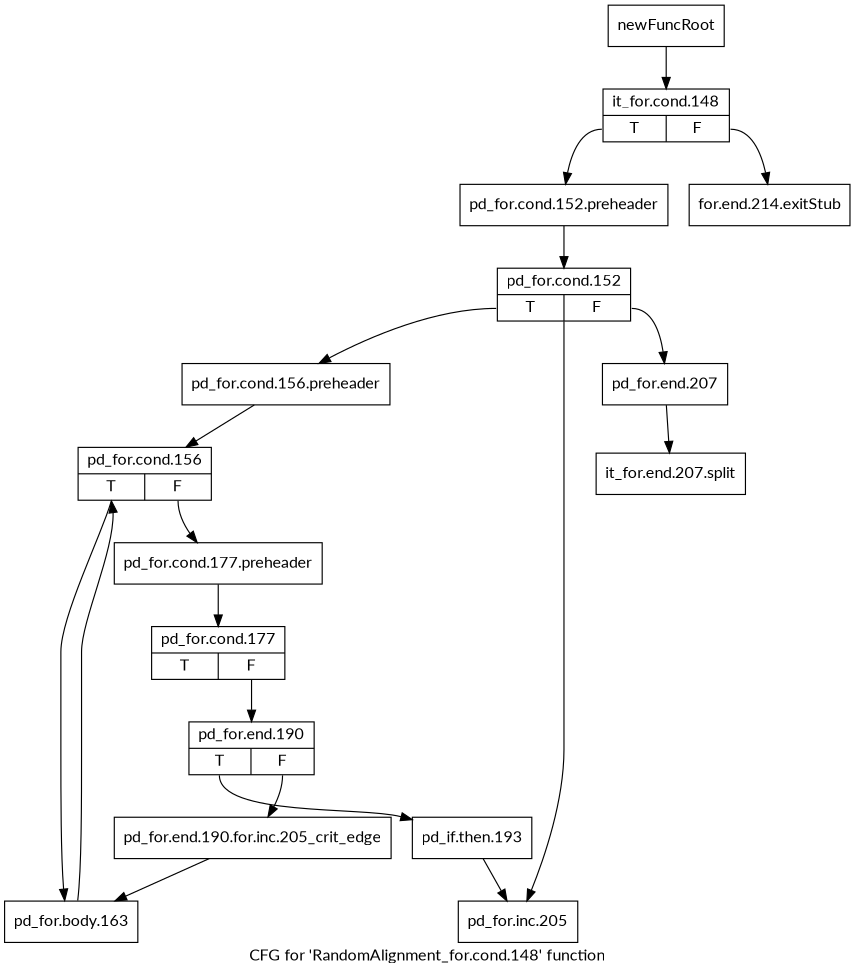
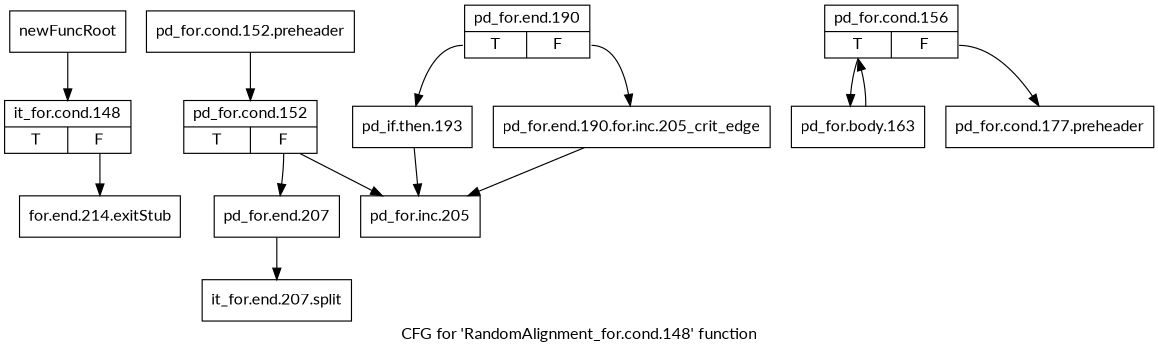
edge "it_for.cond.148" -> "pd_for.cond.152.preheader": removed
node "pd_for.cond.156.preheader": removed
node "pd_for.cond.177": removed
edge "pd_for.end.190.for.inc.205_crit_edge" -> "pd_for.body.163": now "pd_for.end.190.for.inc.205_crit_edge" -> "pd_for.inc.205"
